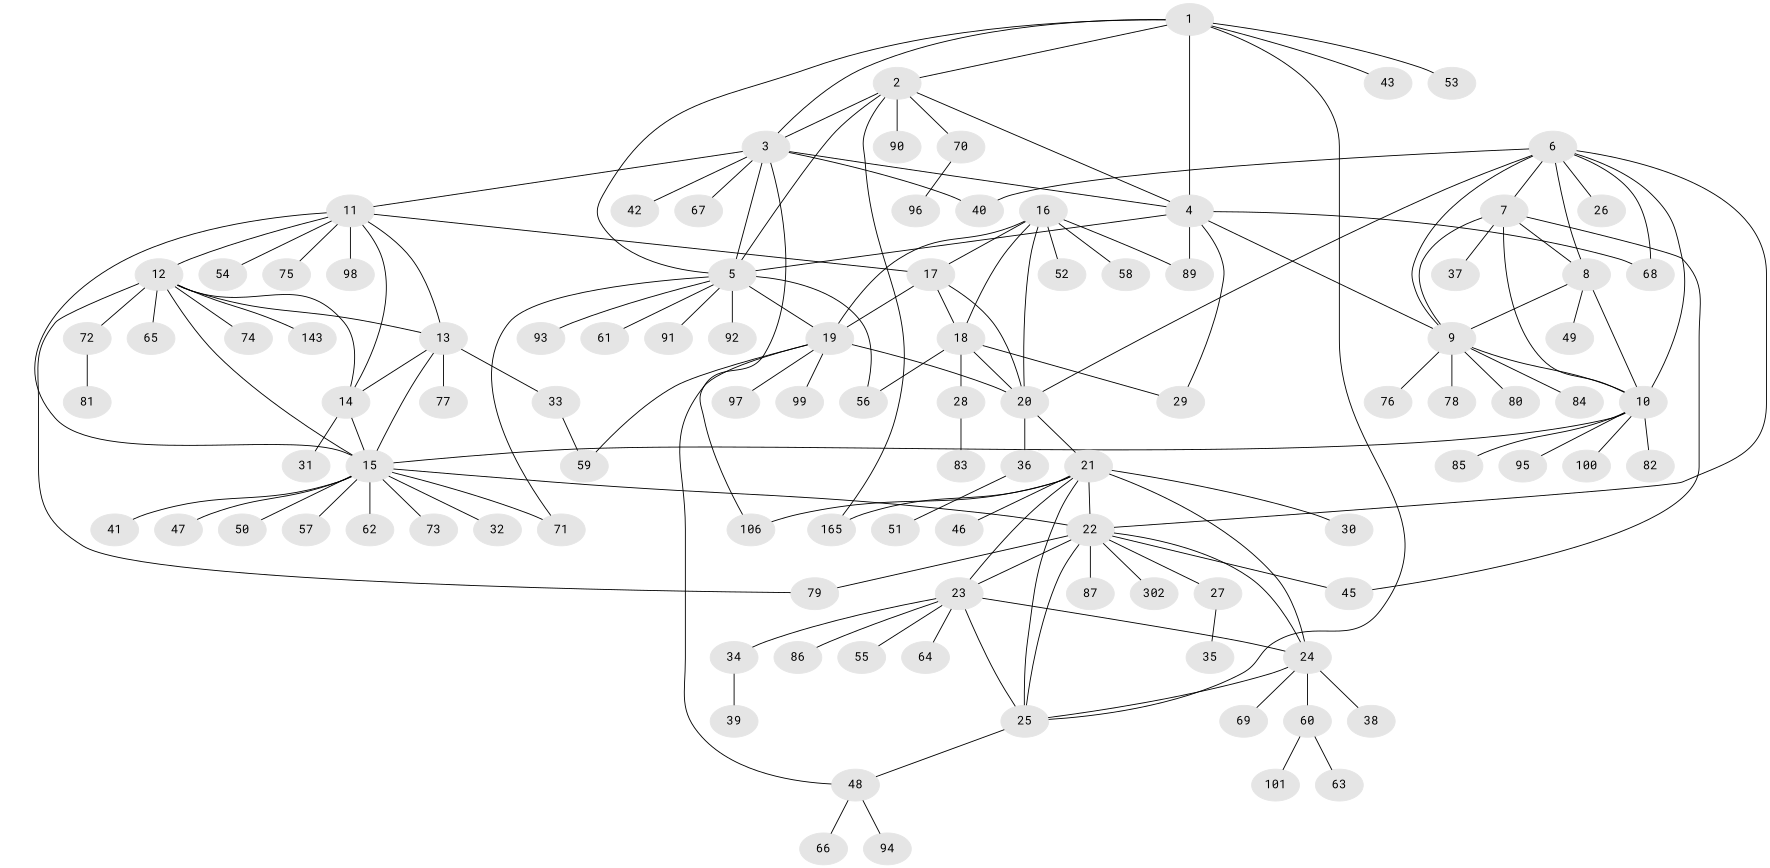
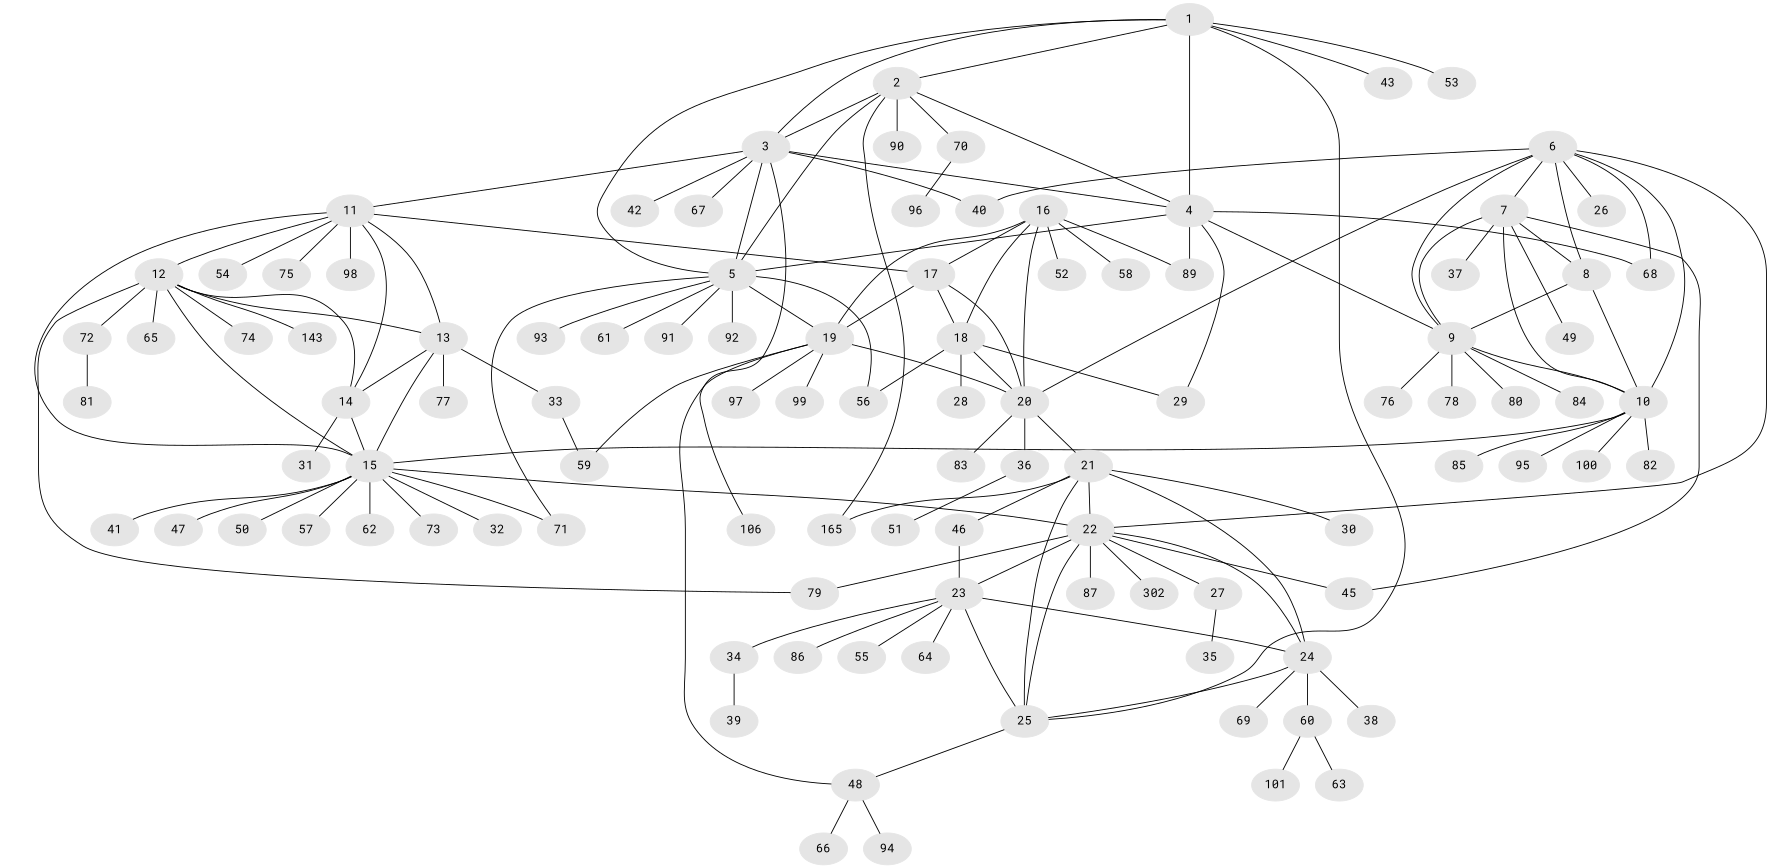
edge "8" -- "49": now "7" -- "49"
edge "28" -- "83": now "20" -- "83"
edge "21" -- "106": removed
edge "21" -- "23": now "46" -- "23"
